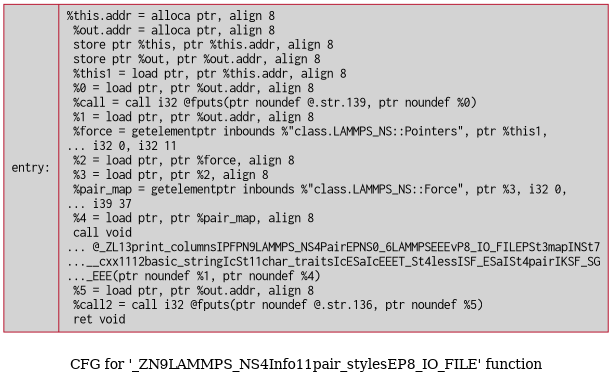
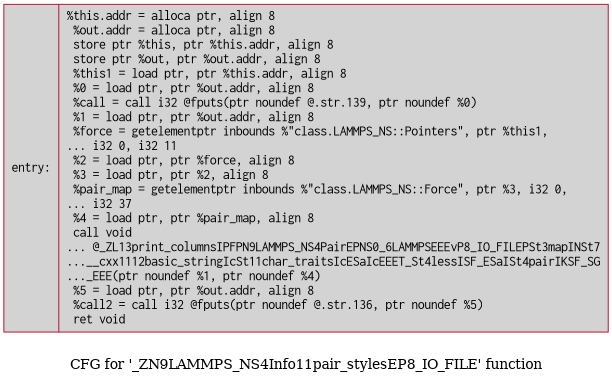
node "entry:": text "... i39 37" -> "... i32 37"
